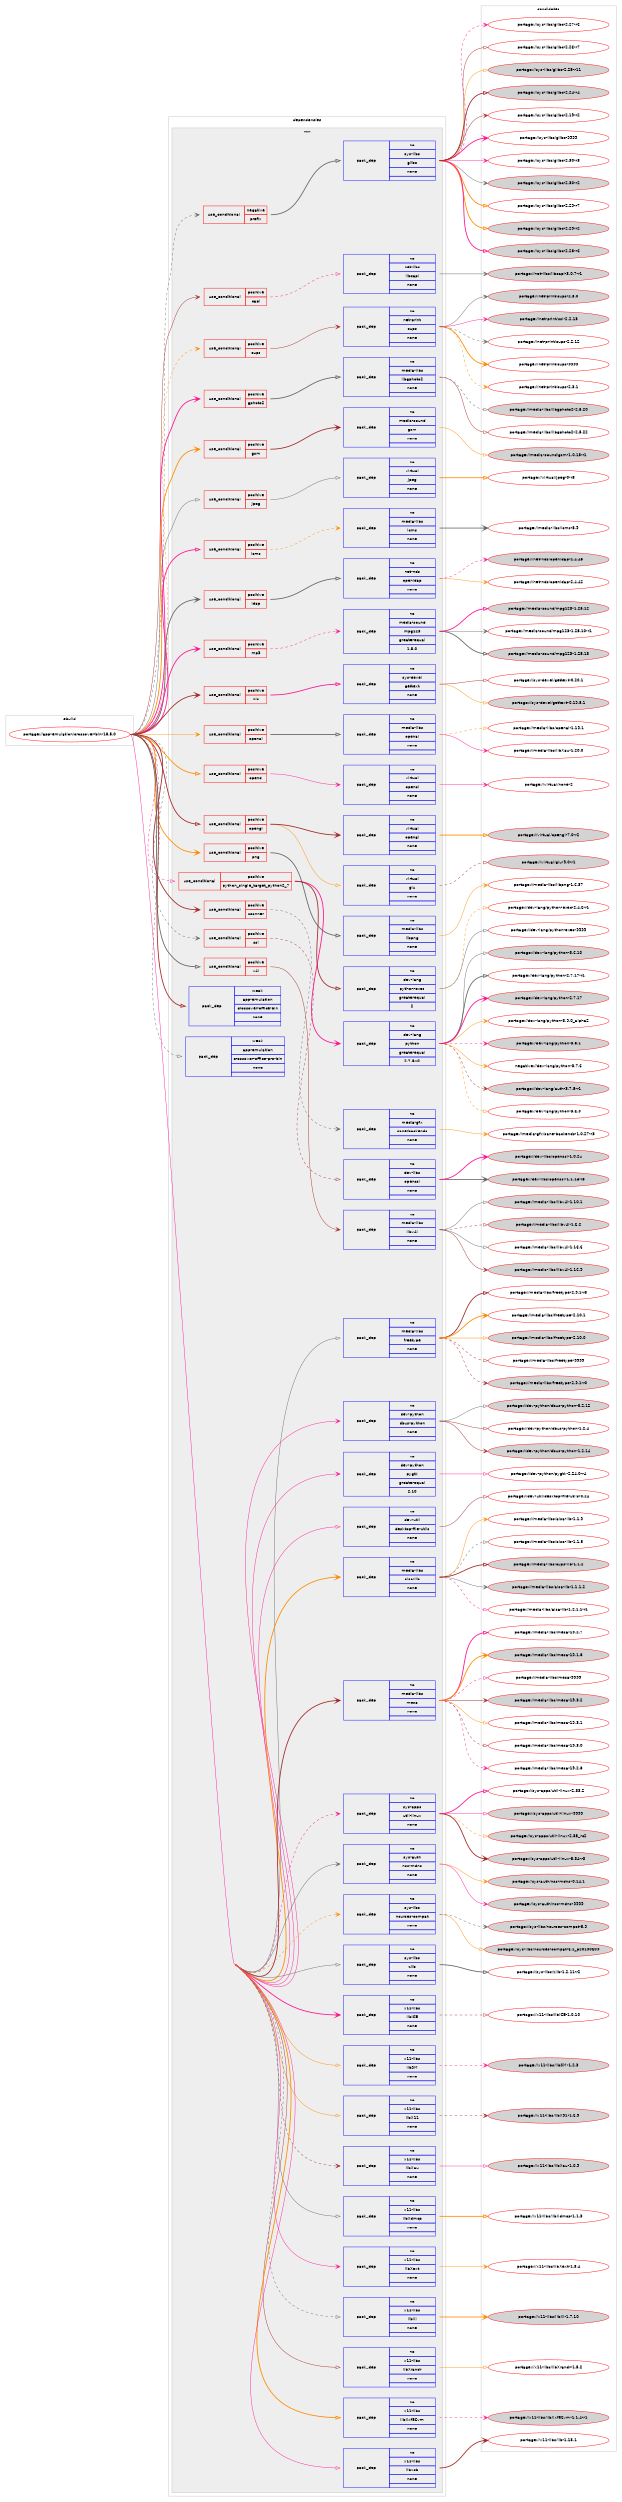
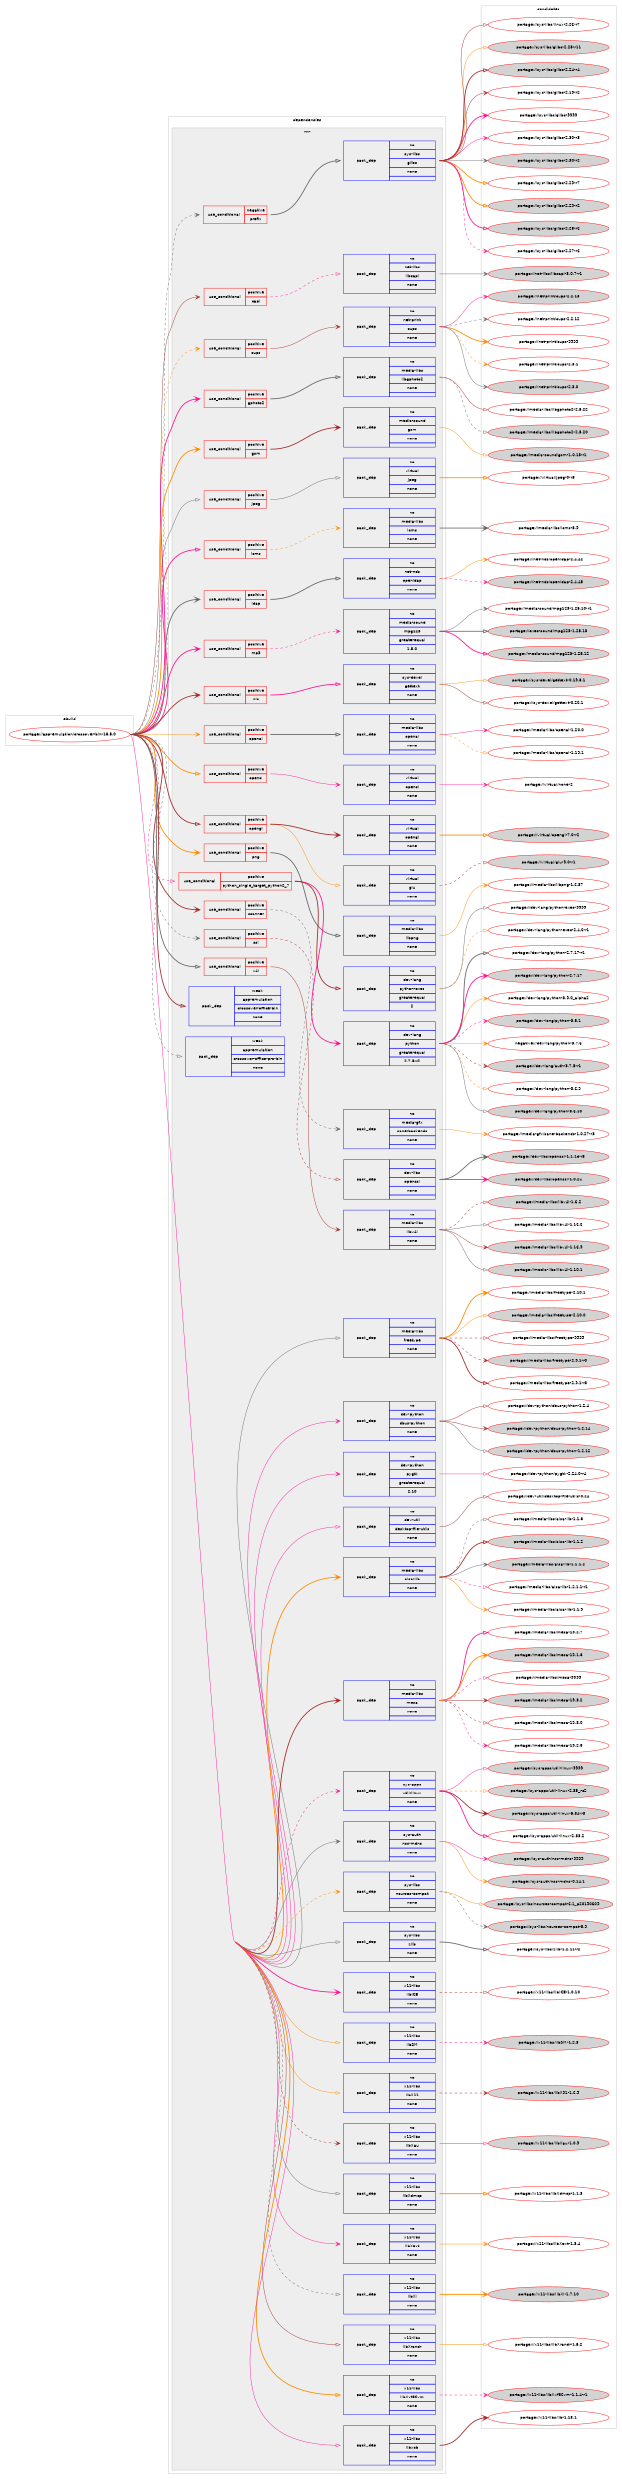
node "portage://sys-libs/glibc-2.26-r7": label "portage://sys-libs/glibc-2.26-r7" -> "portage://sys-libs/linux-2.26-r7"
node "portage://net-print/ssl-2.2.13": label "portage://net-print/ssl-2.2.13" -> "portage://net-print/cups-2.2.13"
node "portage://media-sound/mpg123-1.25.13": label "portage://media-sound/mpg123-1.25.13" -> "portage://exec-sound/mpg123-1.25.13"
node "portage://media-libs/libXau-1.20.0": label "portage://media-libs/libXau-1.20.0" -> "portage://media-libs/openal-1.20.0"
node "portage://dev-python/dbus-python-8.2.12": label "portage://dev-python/dbus-python-8.2.12" -> "portage://dev-python/dbus-python-1.2.12"
node "portage://media-libs/cups-lib-1.1.2": label "portage://media-libs/cups-lib-1.1.2" -> "portage://media-libs/alsa-lib-1.1.2"
node "portage://media-libs/mesa-19.3.1": removed
